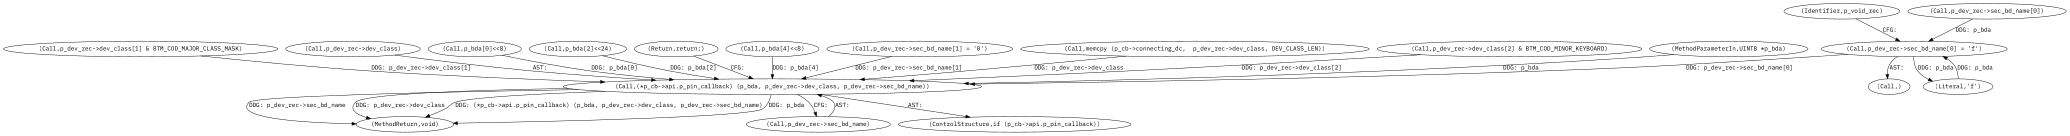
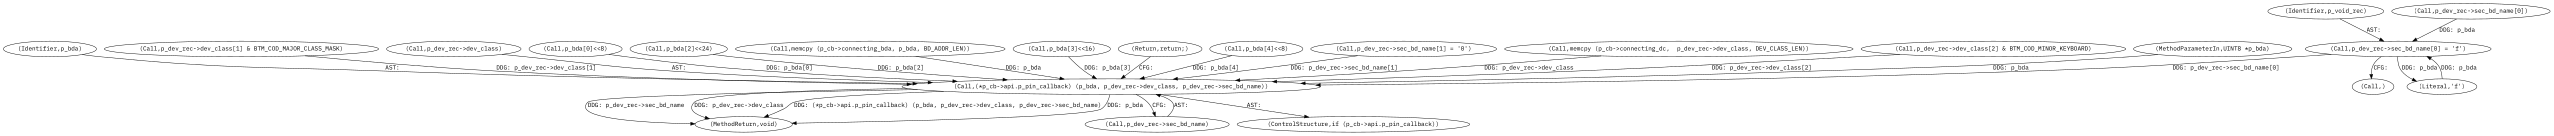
edge "(Identifier,p_void_rec)" -> "(Call,p_dev_rec->sec_bd_name[0] = 'f')": label "CFG: " -> "AST: "
node "(Identifier,p_bda)": added
node "(Call,memcpy (p_cb->connecting_bda, p_bda, BD_ADDR_LEN))": added
node "(Call,p_bda[3]<<16)": added
edge "(Call,p_dev_rec->sec_bd_name[0] = 'f')" -> "(Call,)": label "AST: " -> "CFG: "
